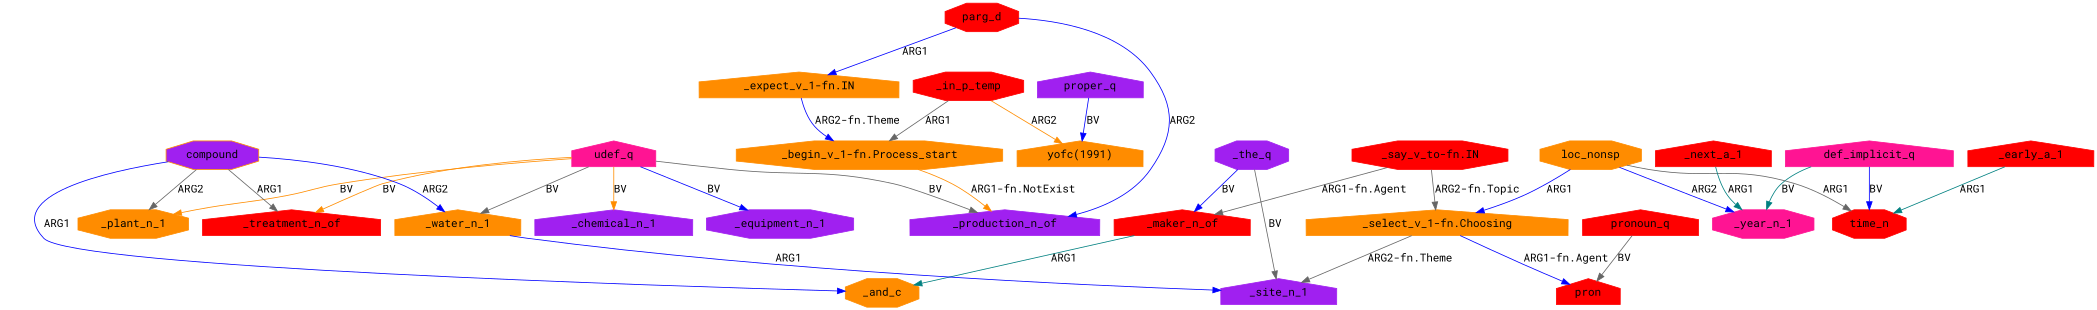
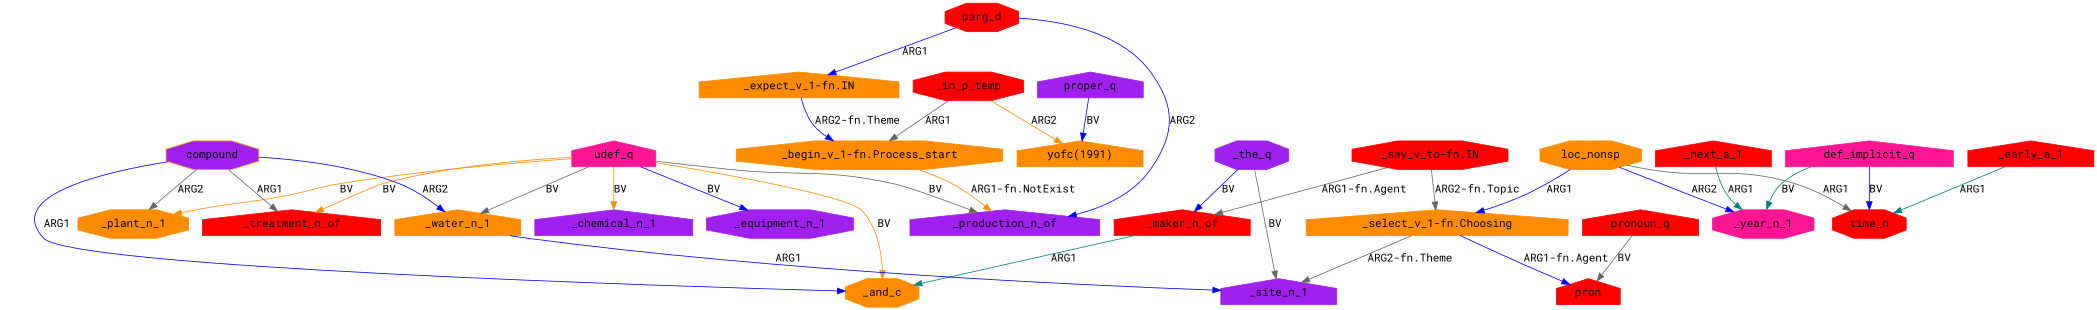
edge "udef_q" -> "_and_c": added, label "BV"
